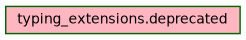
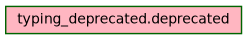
node "typing_extensions.deprecated": label "typing_extensions.deprecated" -> "typing_deprecated.deprecated"
